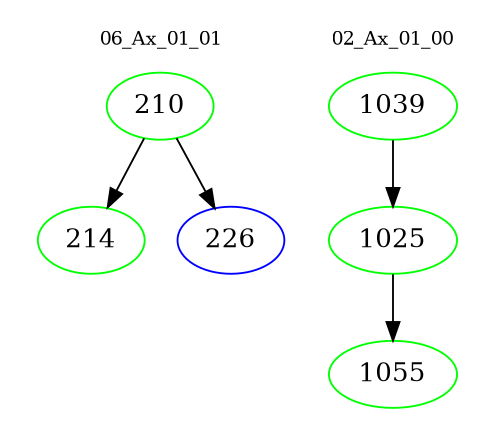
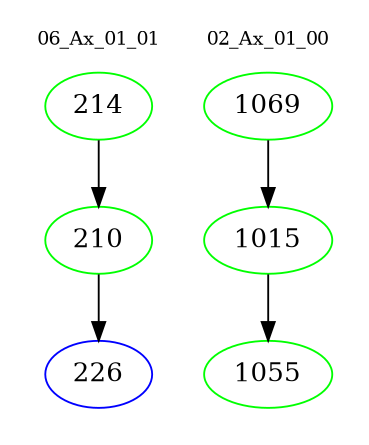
node "1039": label "1039" -> "1069"
edge "210" -> "214": reversed
node "1025": label "1025" -> "1015"
